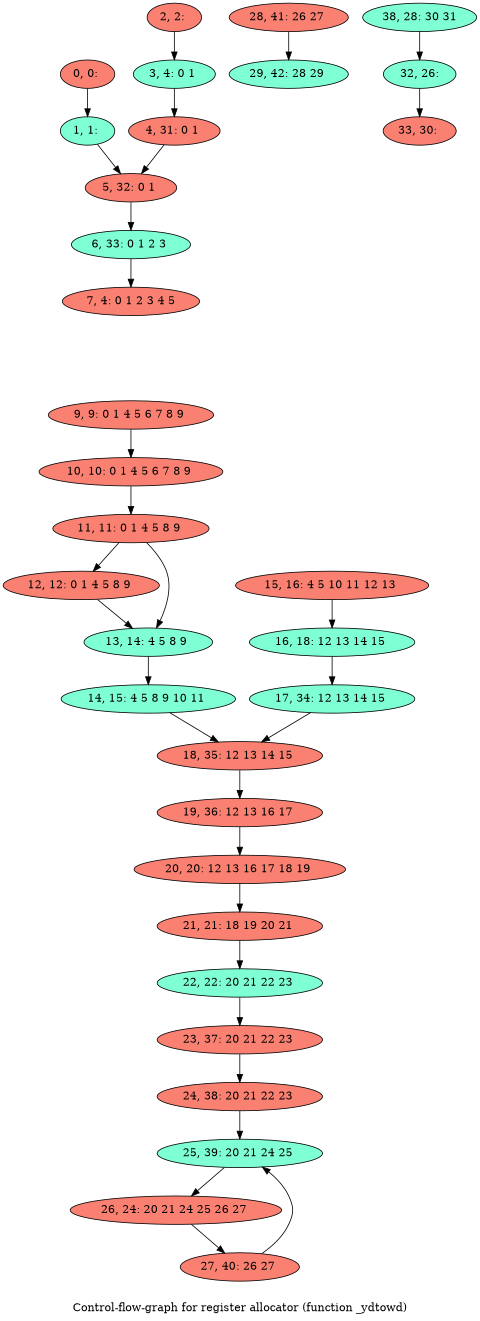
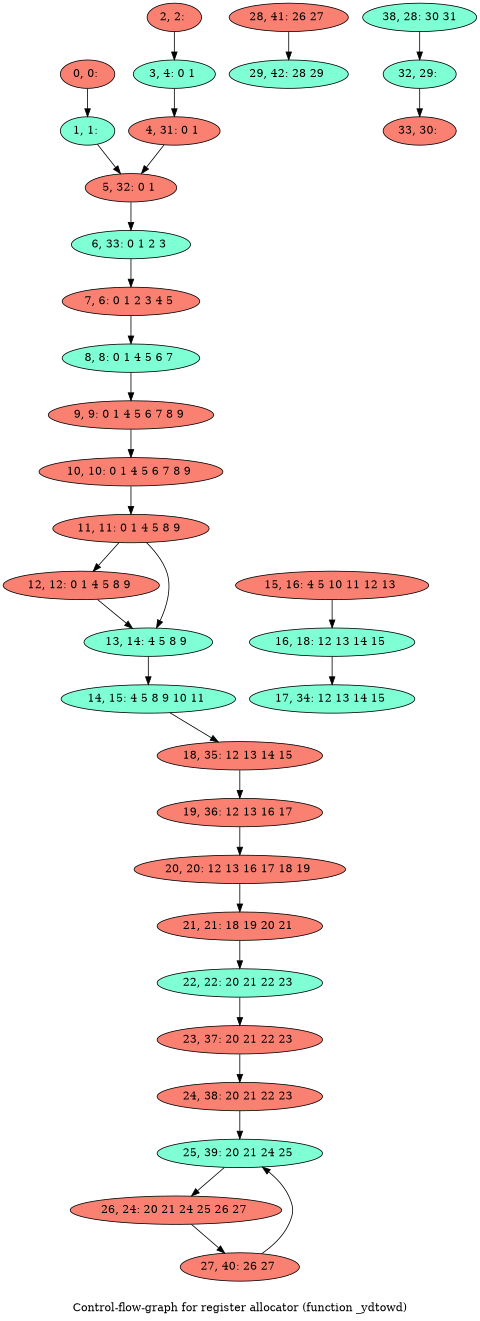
node "32, 26:": label "32, 26:" -> "32, 29:"
node "7, 4: 0 1 2 3 4 5": label "7, 4: 0 1 2 3 4 5" -> "7, 6: 0 1 2 3 4 5"
node "8, 8: 0 1 4 5 6 7": added
edge "17, 34: 12 13 14 15" -> "18, 35: 12 13 14 15": removed
